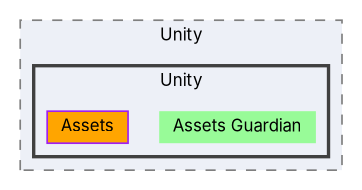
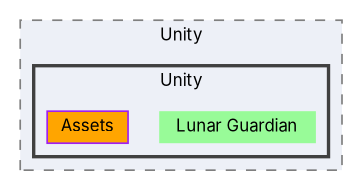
node "Assets Guardian": label "Assets Guardian" -> "Lunar Guardian"
